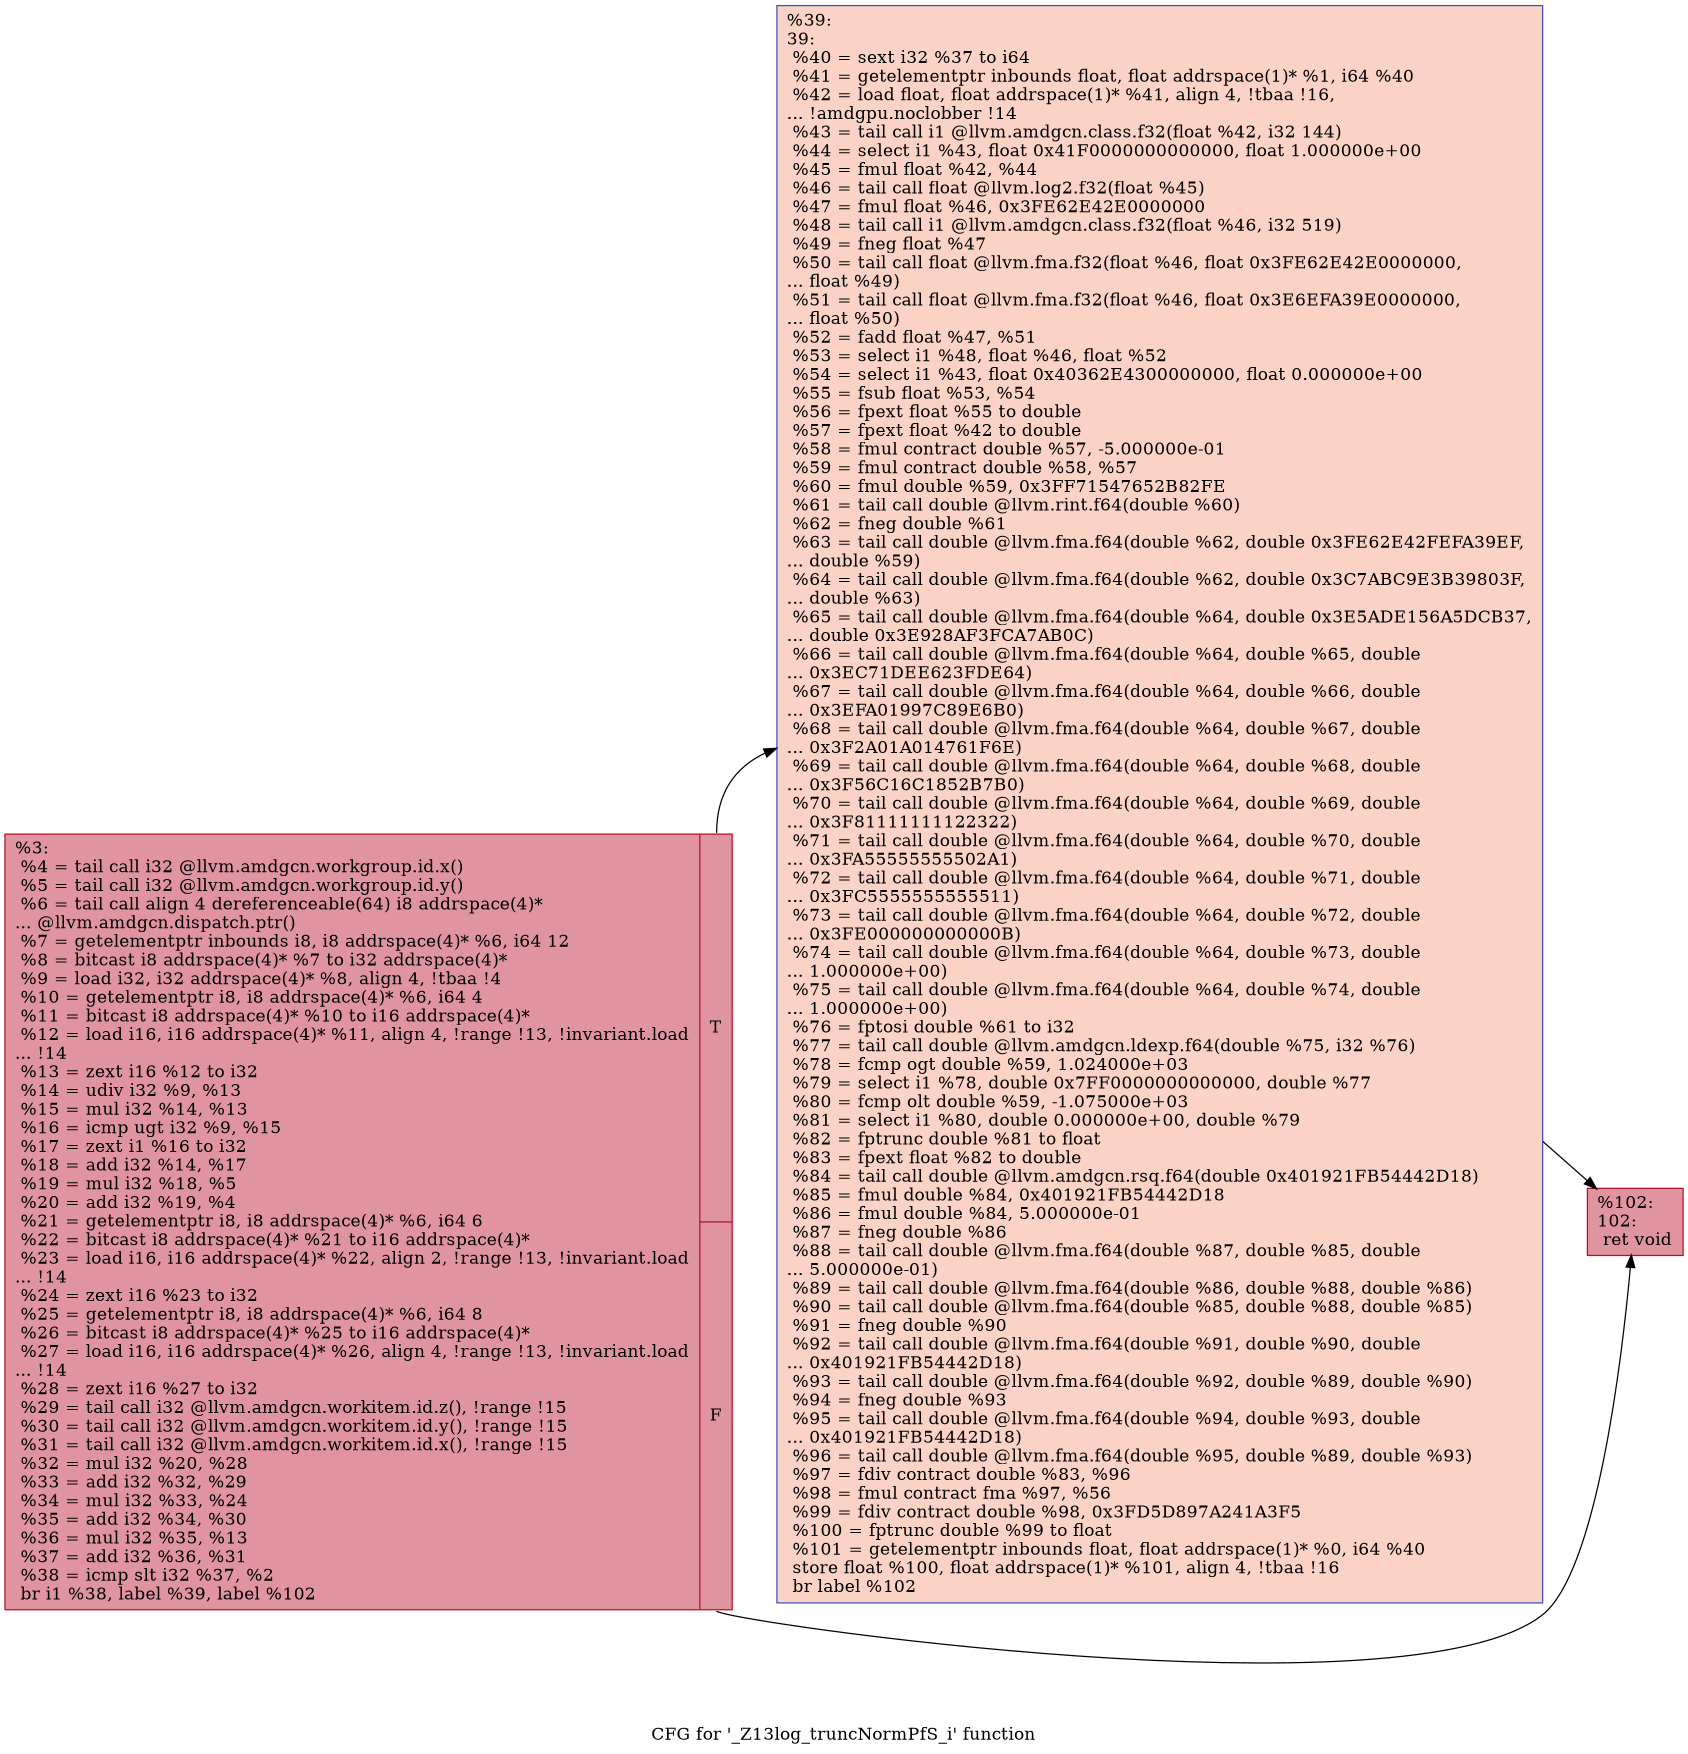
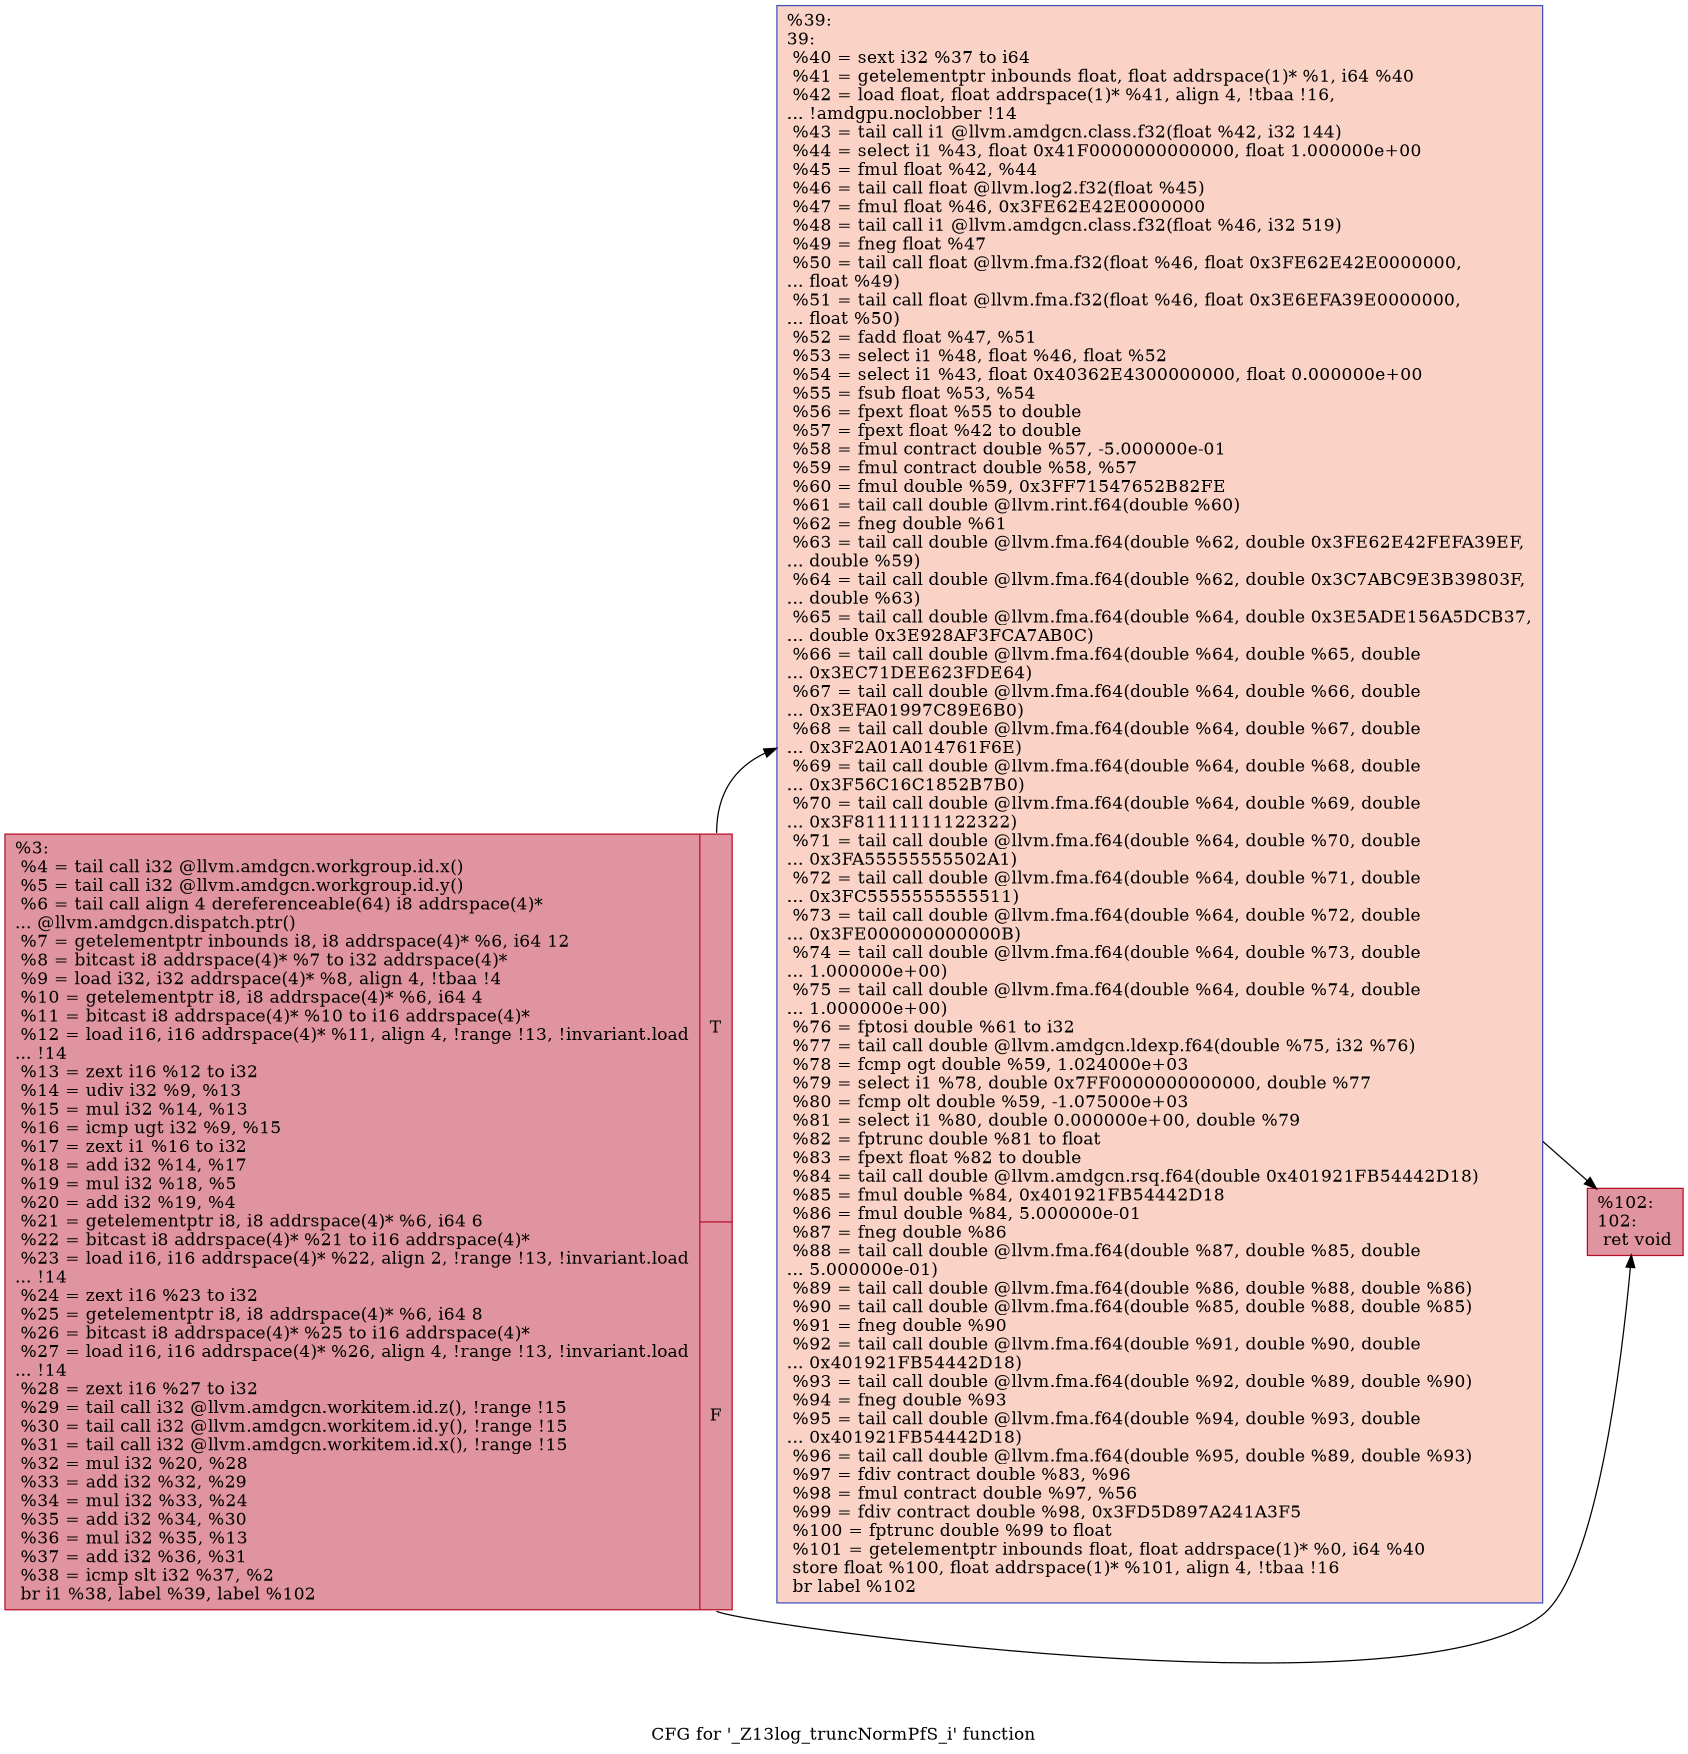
node "%39:": text "%98 = fmul contract fma %97, %56" -> "%98 = fmul contract double %97, %56"
